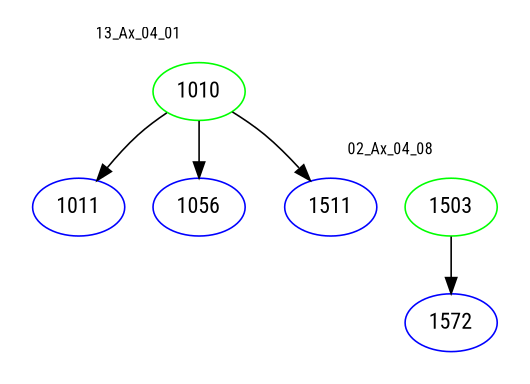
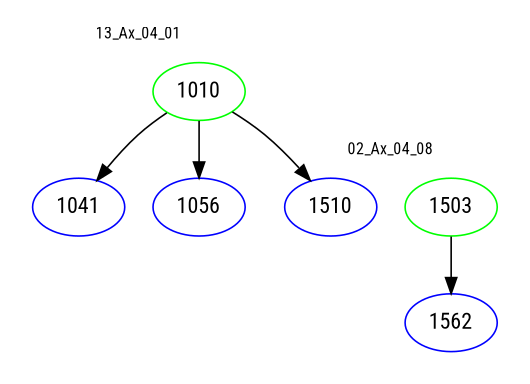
node "1011": label "1011" -> "1041"
node "1511": label "1511" -> "1510"
node "1572": label "1572" -> "1562"
